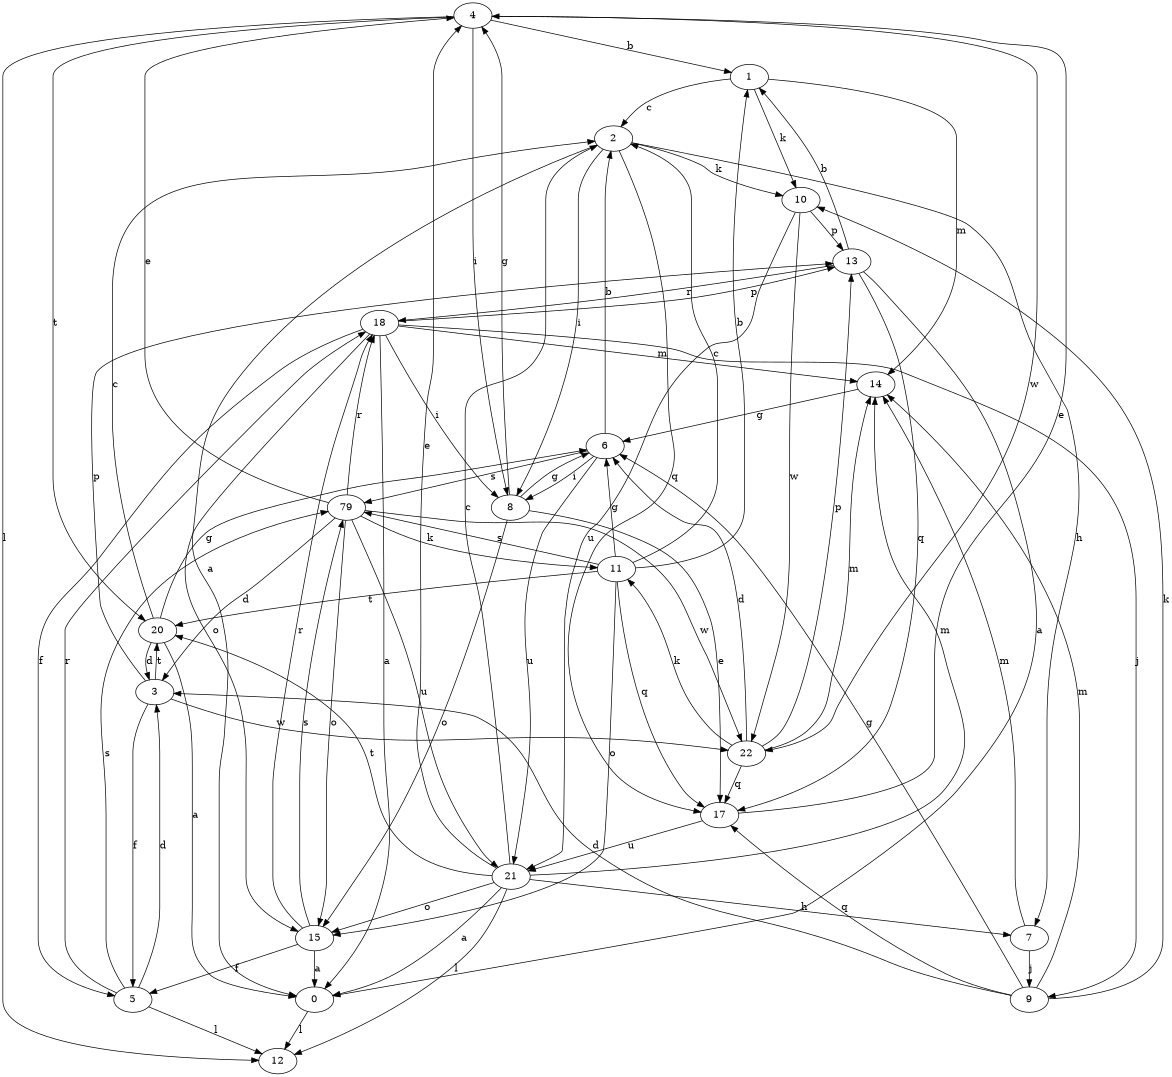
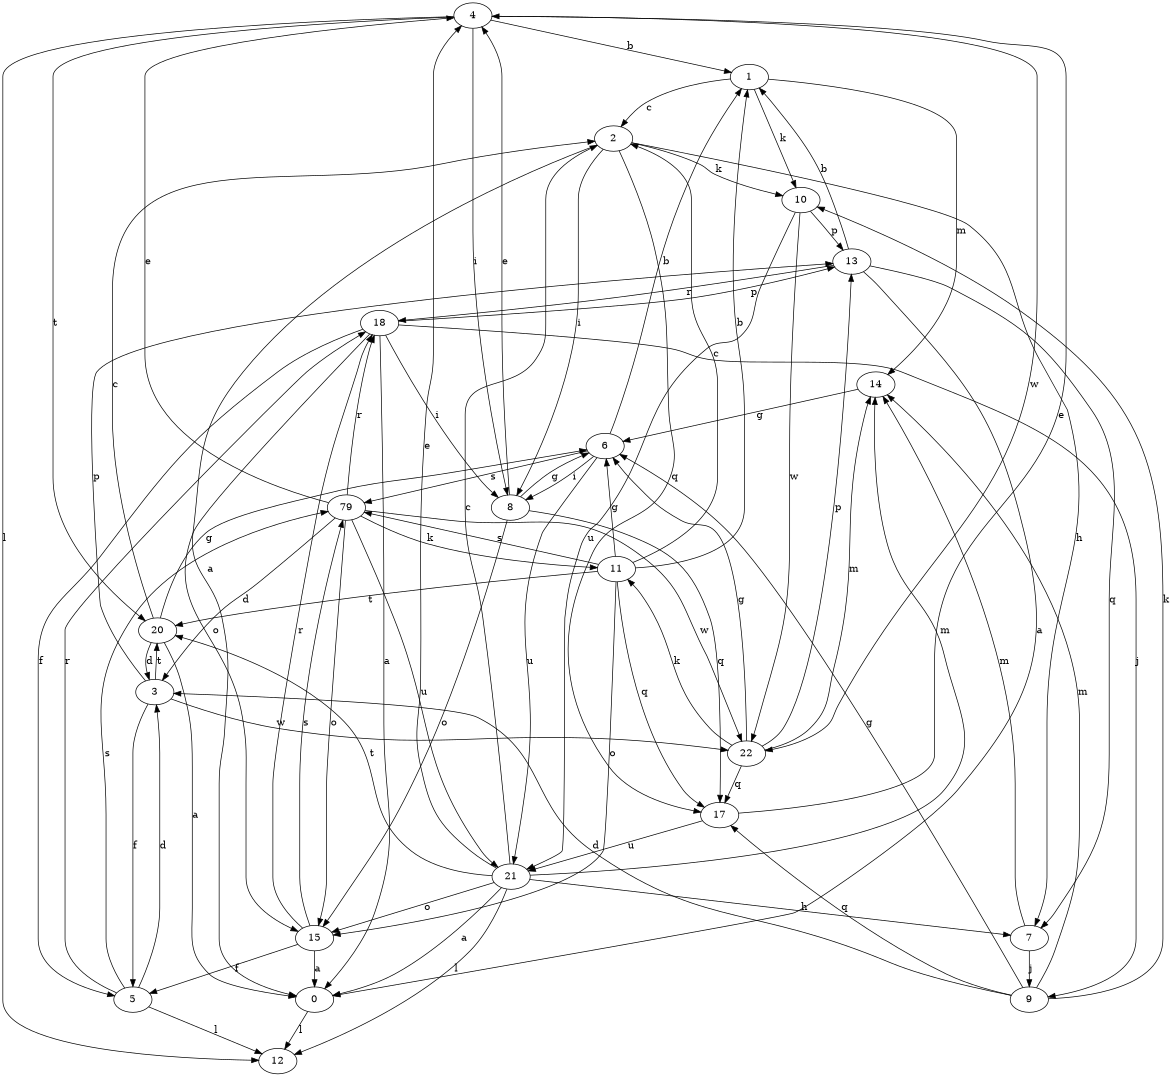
edge "8" -> "4": label "g" -> "e"
edge "6" -> "2": now "6" -> "1"
edge "18" -> "14": removed, label "m"
edge "13" -> "17": now "13" -> "7"
edge "22" -> "6": label "d" -> "g"
edge "8" -> "17": label "e" -> "q"
